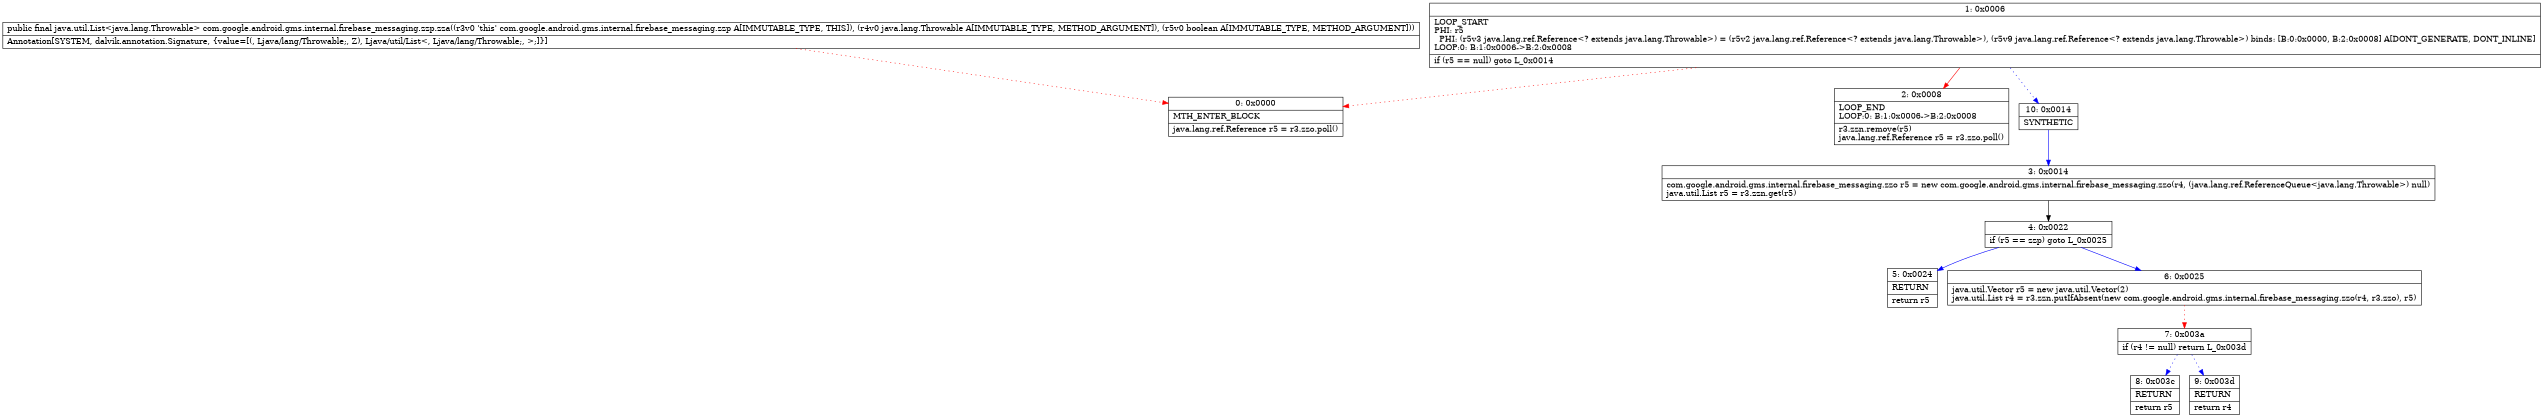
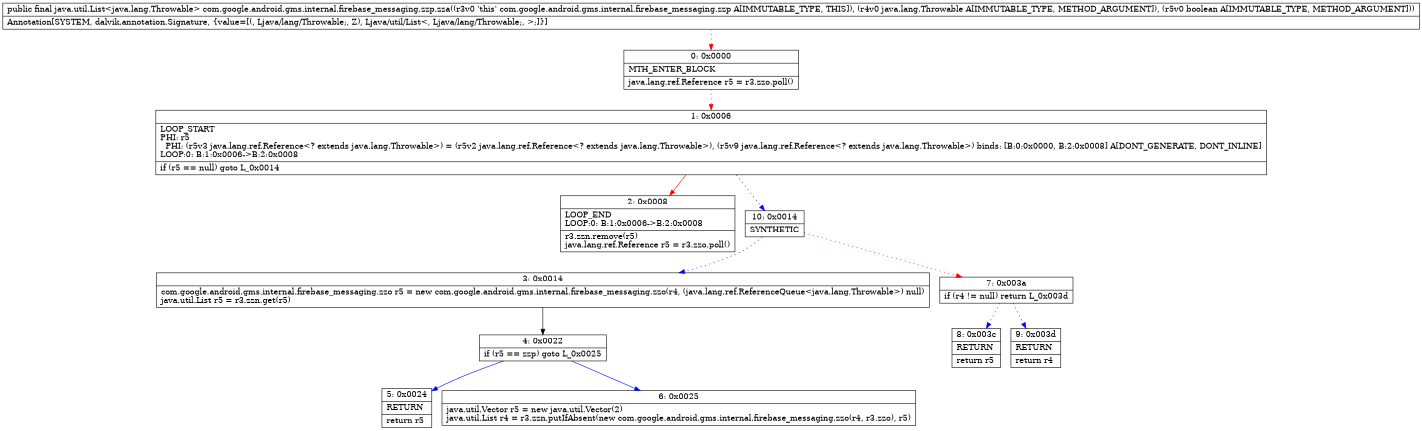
edge "1: 0x0006" -> "0: 0x0000": reversed
edge "10: 0x0014" -> "3: 0x0014": style solid -> dotted
edge "6: 0x0025" -> "7: 0x003a": now "10: 0x0014" -> "7: 0x003a"
